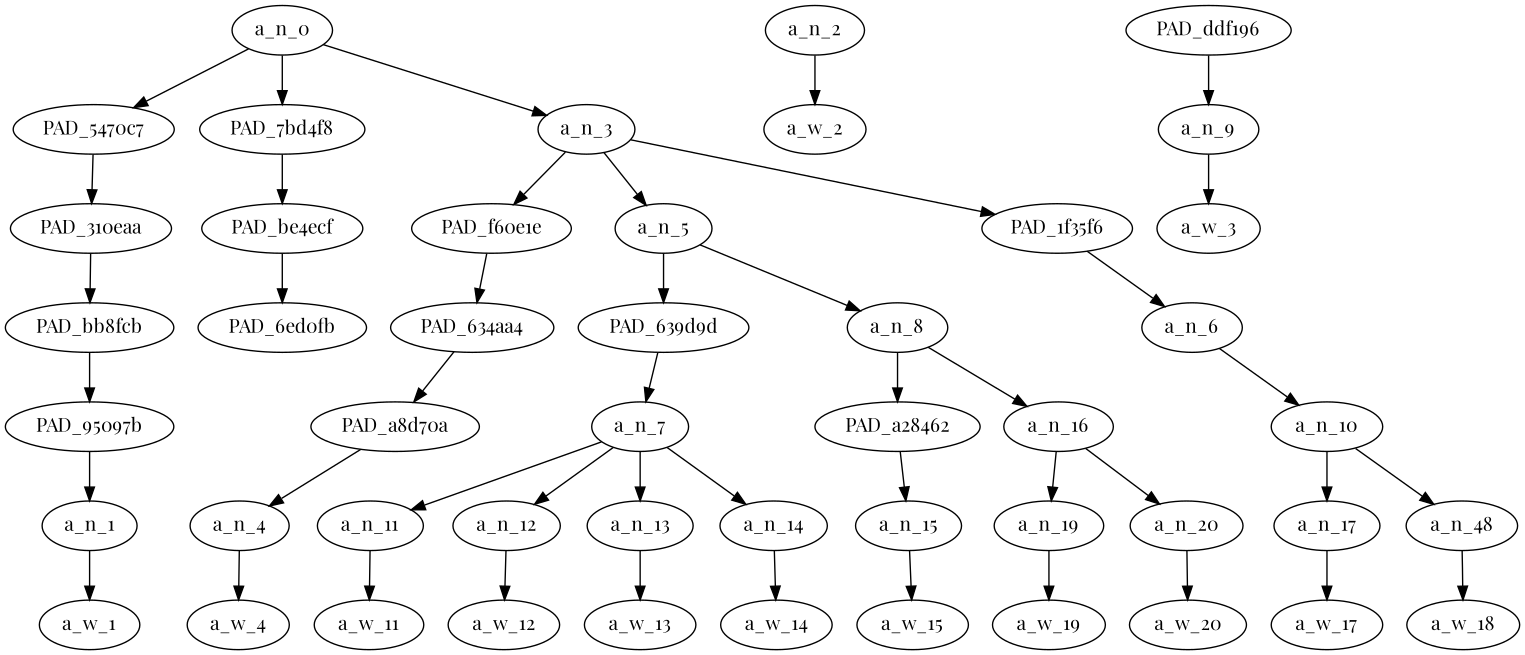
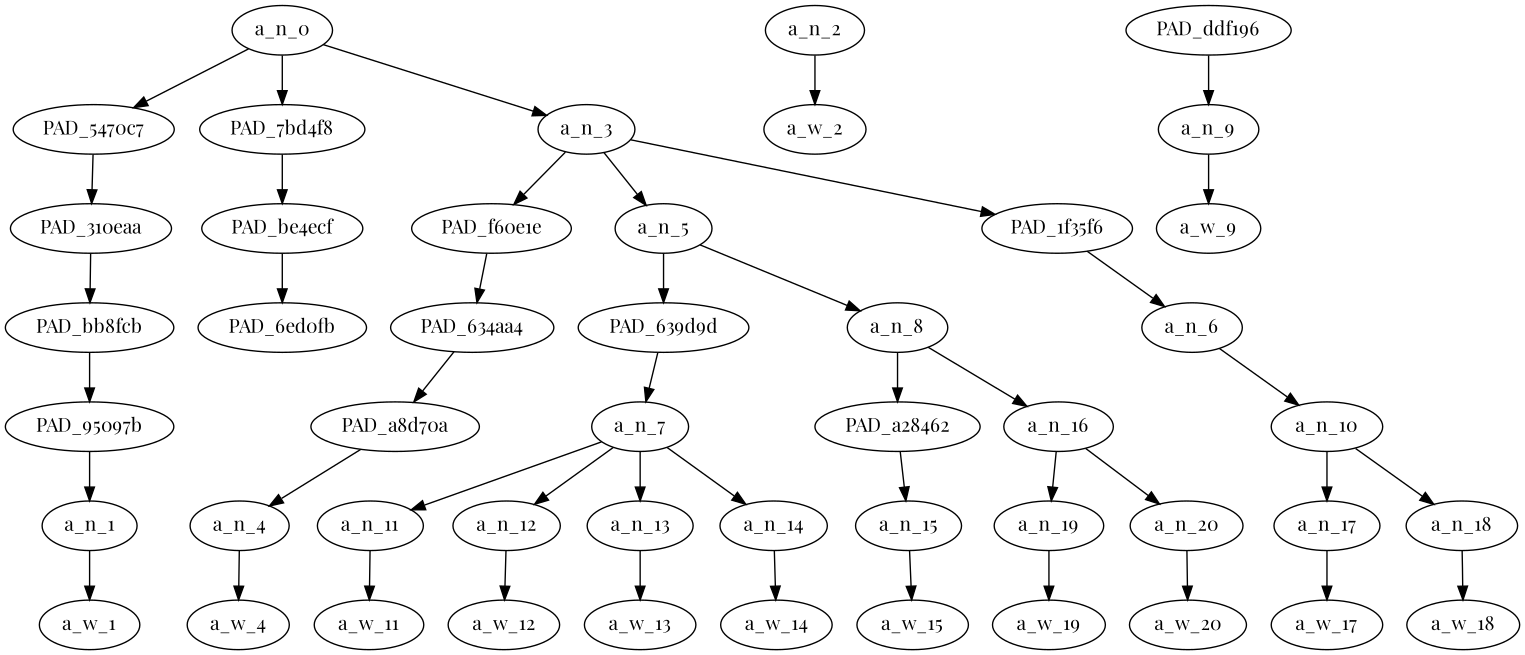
node "a_w_3": label "a_w_3" -> "a_w_9"
node "a_n_48": label "a_n_48" -> "a_n_18"
